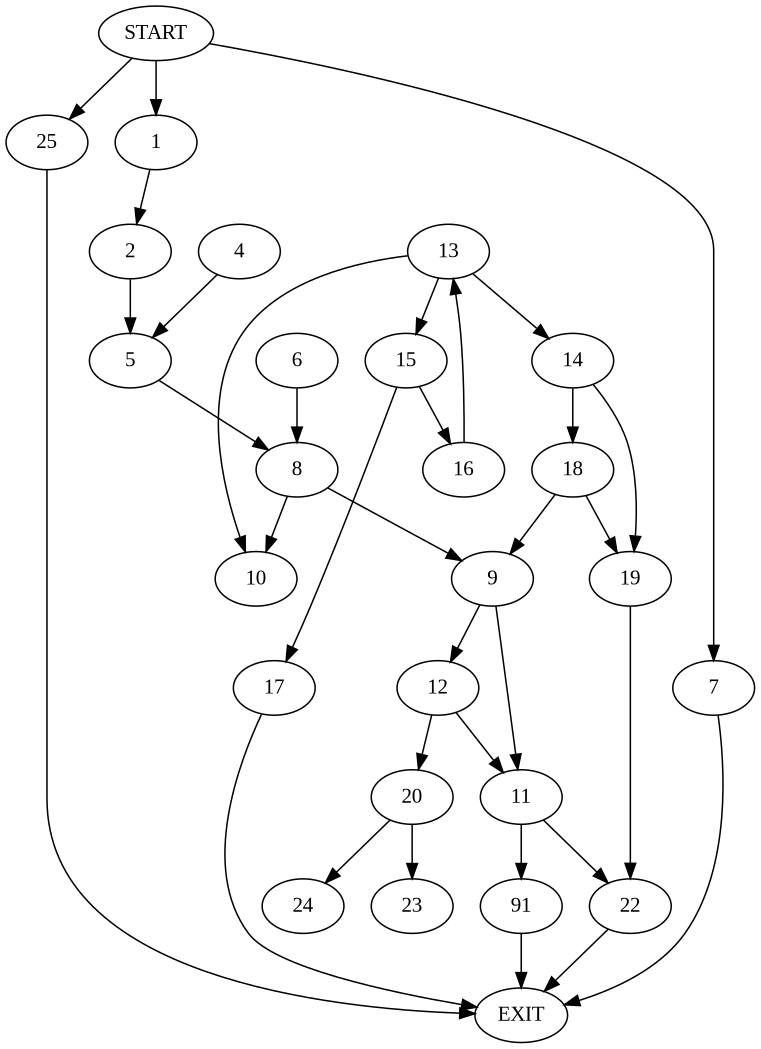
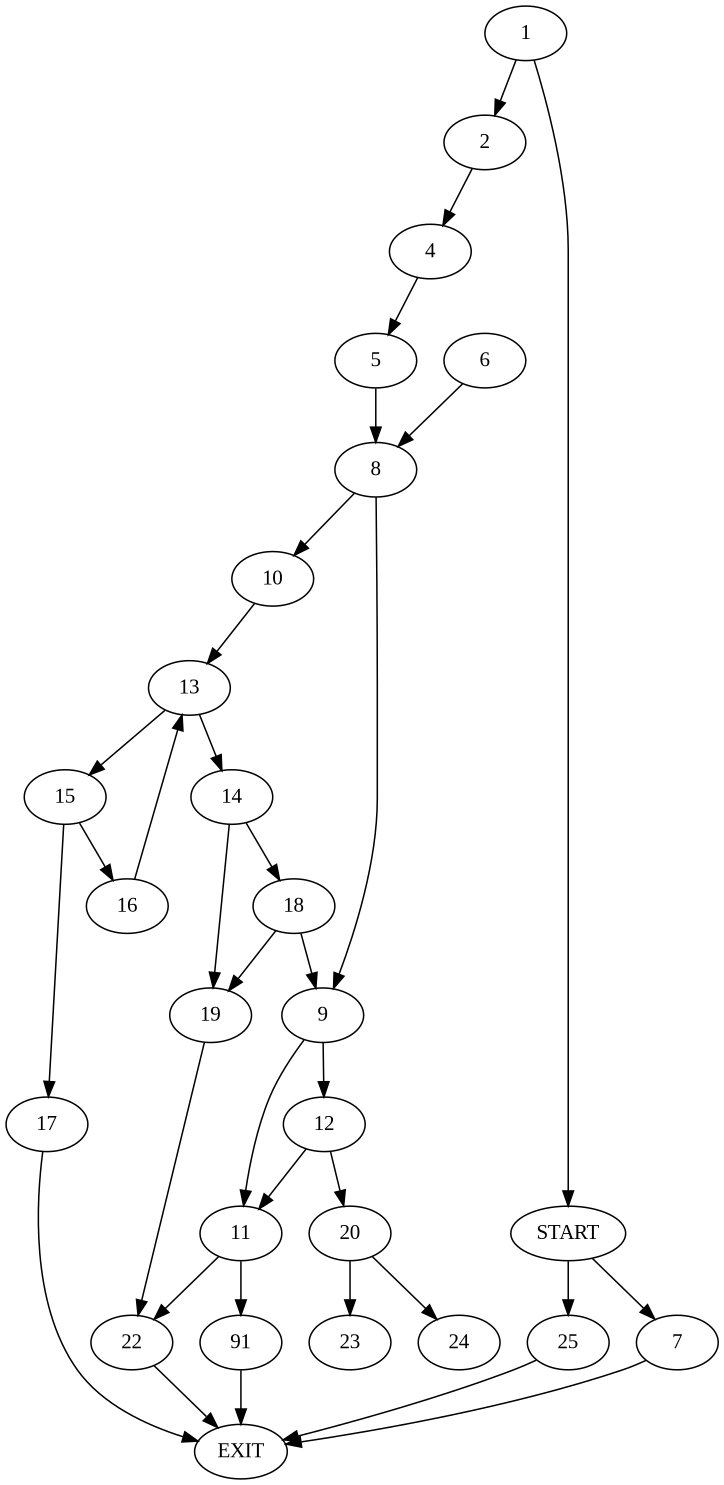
edge "START" -> "1": reversed
edge "2" -> "5": now "2" -> "4"
edge "13" -> "10": reversed
